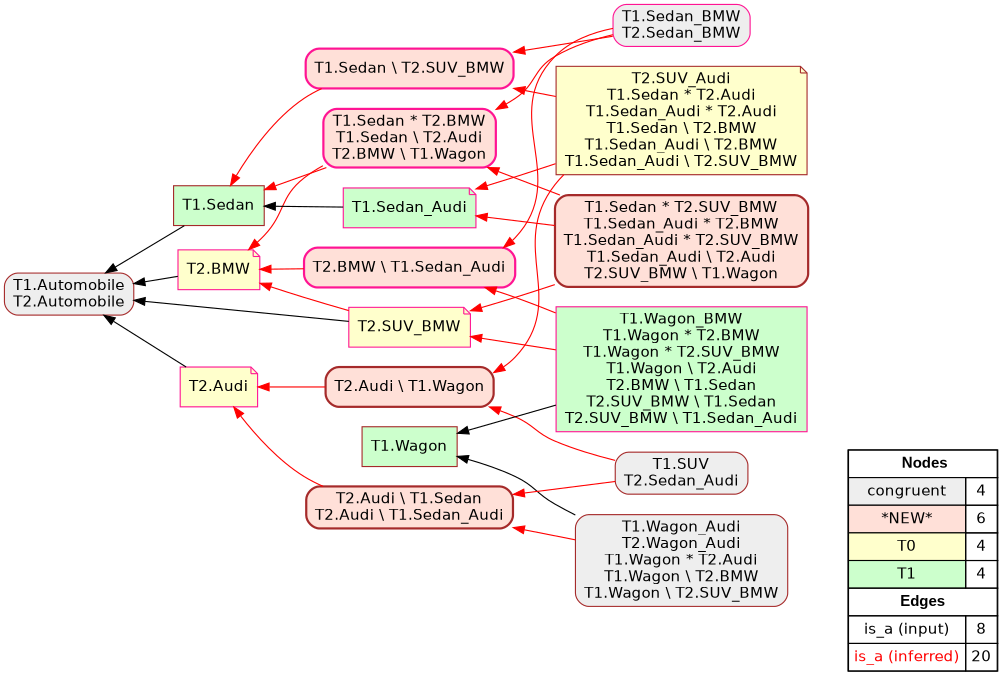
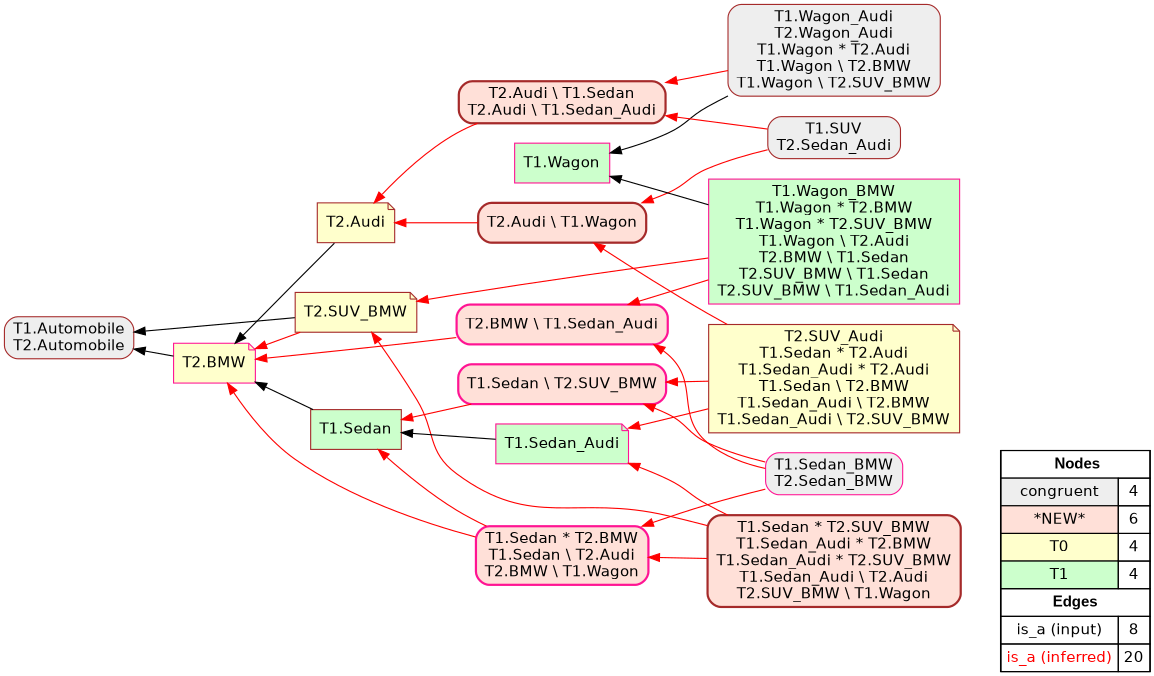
edge "T1.Sedan" -> "T1.Automobile T2.Automobile": now "T1.Sedan" -> "T2.BMW"
node "T2.SUV_BMW": color deeppink -> brown
edge "T2.Audi" -> "T1.Automobile T2.Automobile": now "T2.Audi" -> "T2.BMW"
node "T2.Audi": color deeppink -> brown
node "T1.Wagon": color brown -> deeppink
